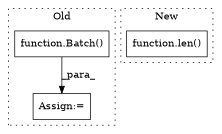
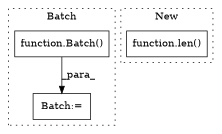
cluster "Old": label "Old" -> "Batch"
node "Assign:=": label "Assign:=" -> "Batch:="
